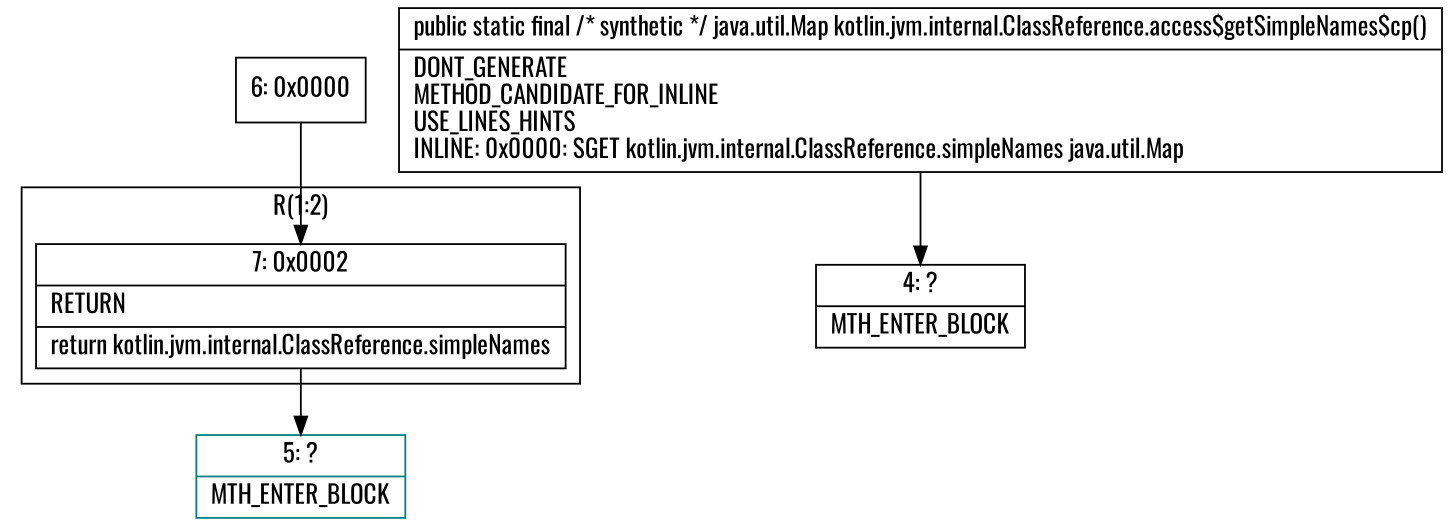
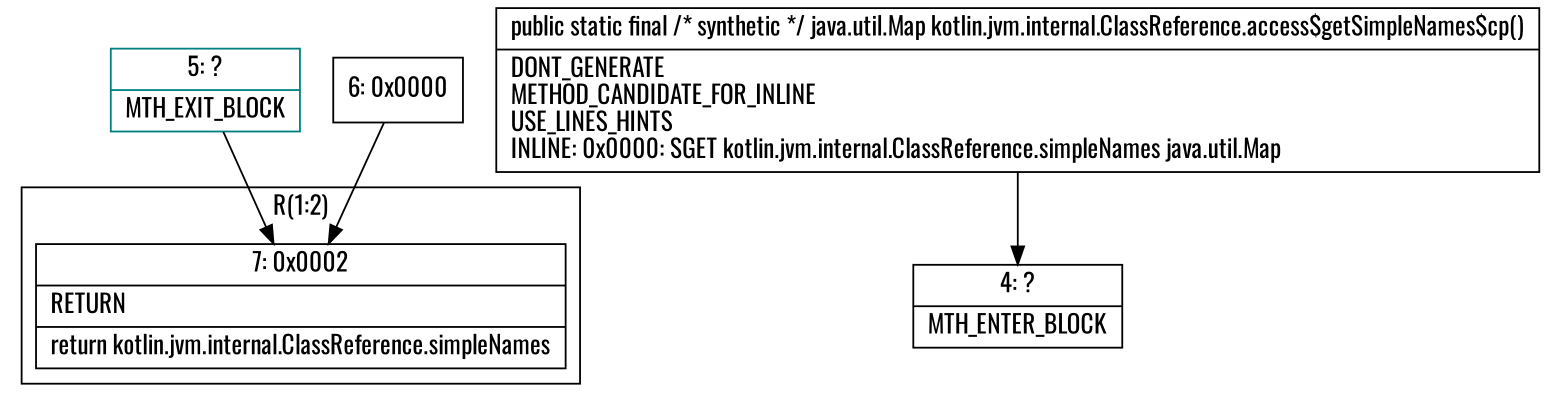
edge "7: 0x0002" -> "5: ?": reversed
node "5: ?": text "MTH_ENTER_BLOCK" -> "MTH_EXIT_BLOCK"
